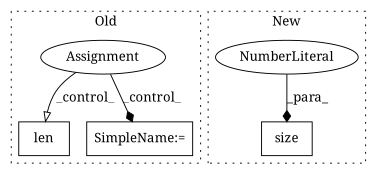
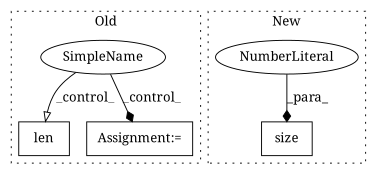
node "Assignment": label "Assignment" -> "SimpleName"
node "SimpleName:=": label "SimpleName:=" -> "Assignment:="
